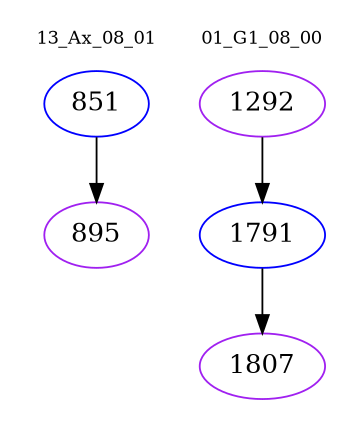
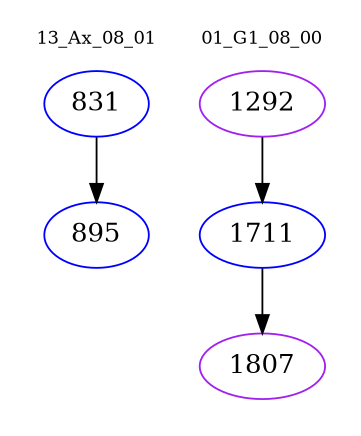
node "851": label "851" -> "831"
node "895": color purple -> blue
node "1791": label "1791" -> "1711"
